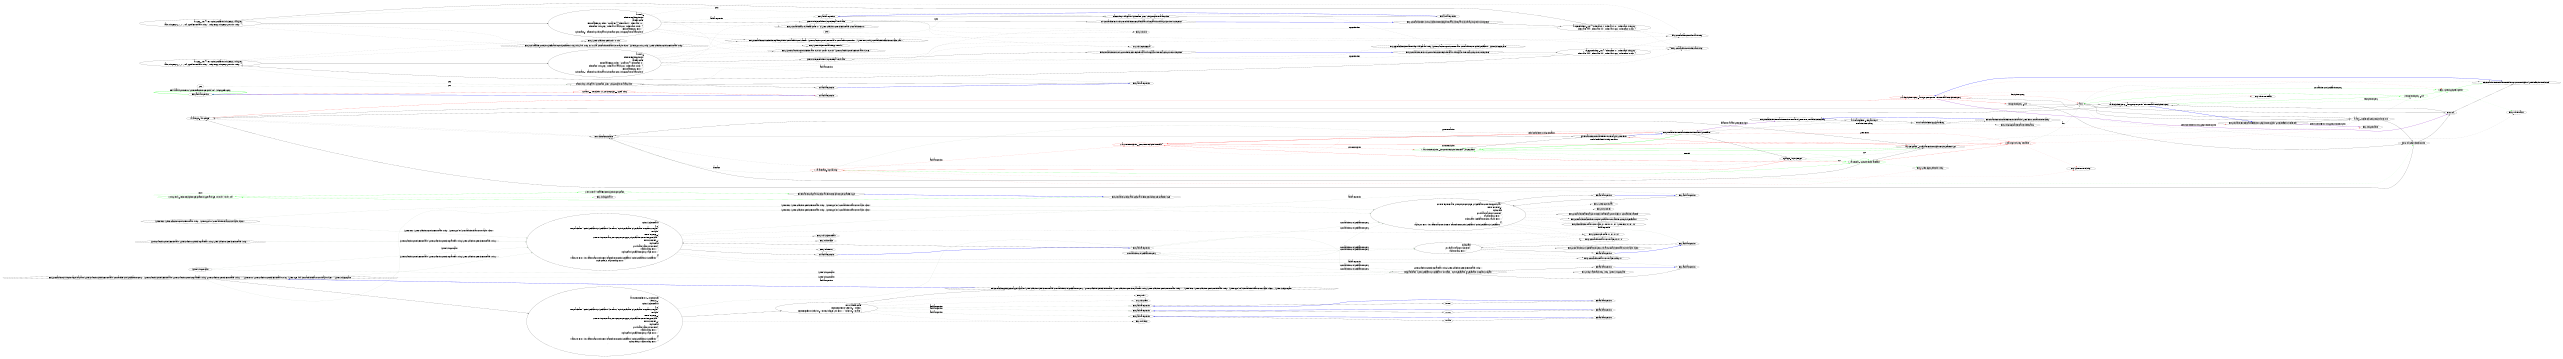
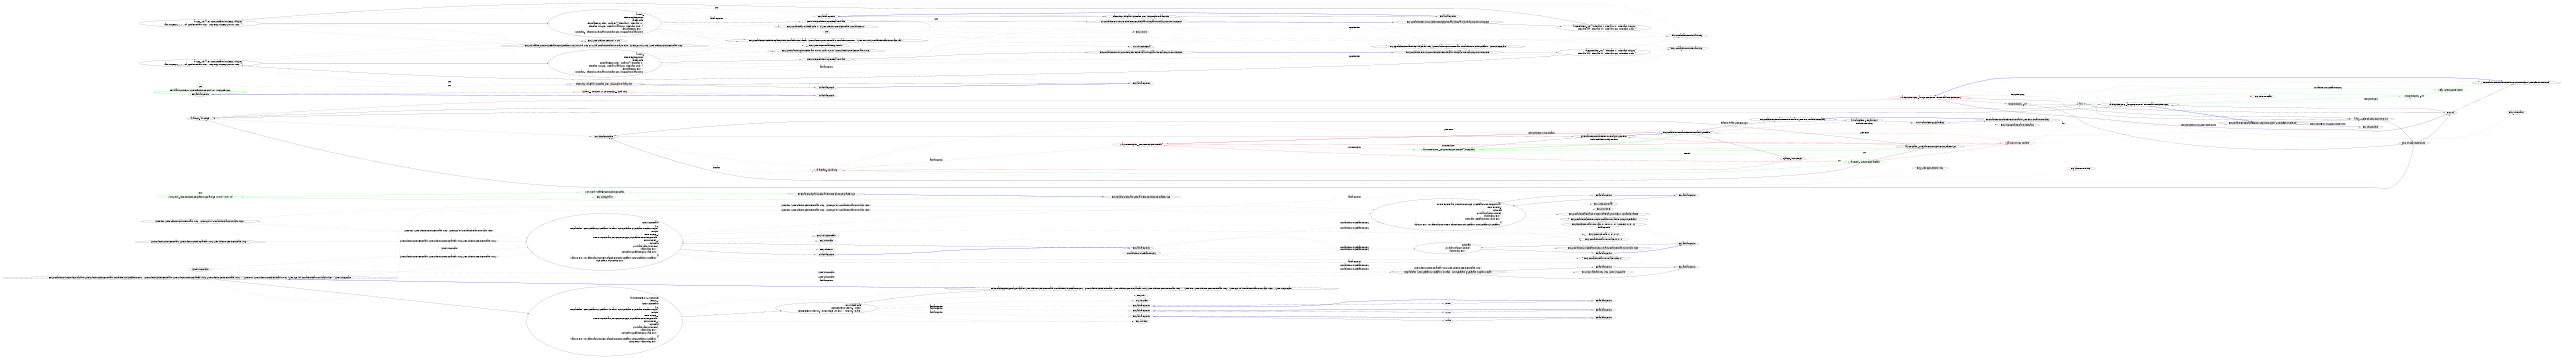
edge "Entry Humanizer.EnumHumanizeExtensions.Humanize(System.Enum)" -> "1: var caseName = input.ToString()": label "System.Humanizer" -> "System.Enum"
